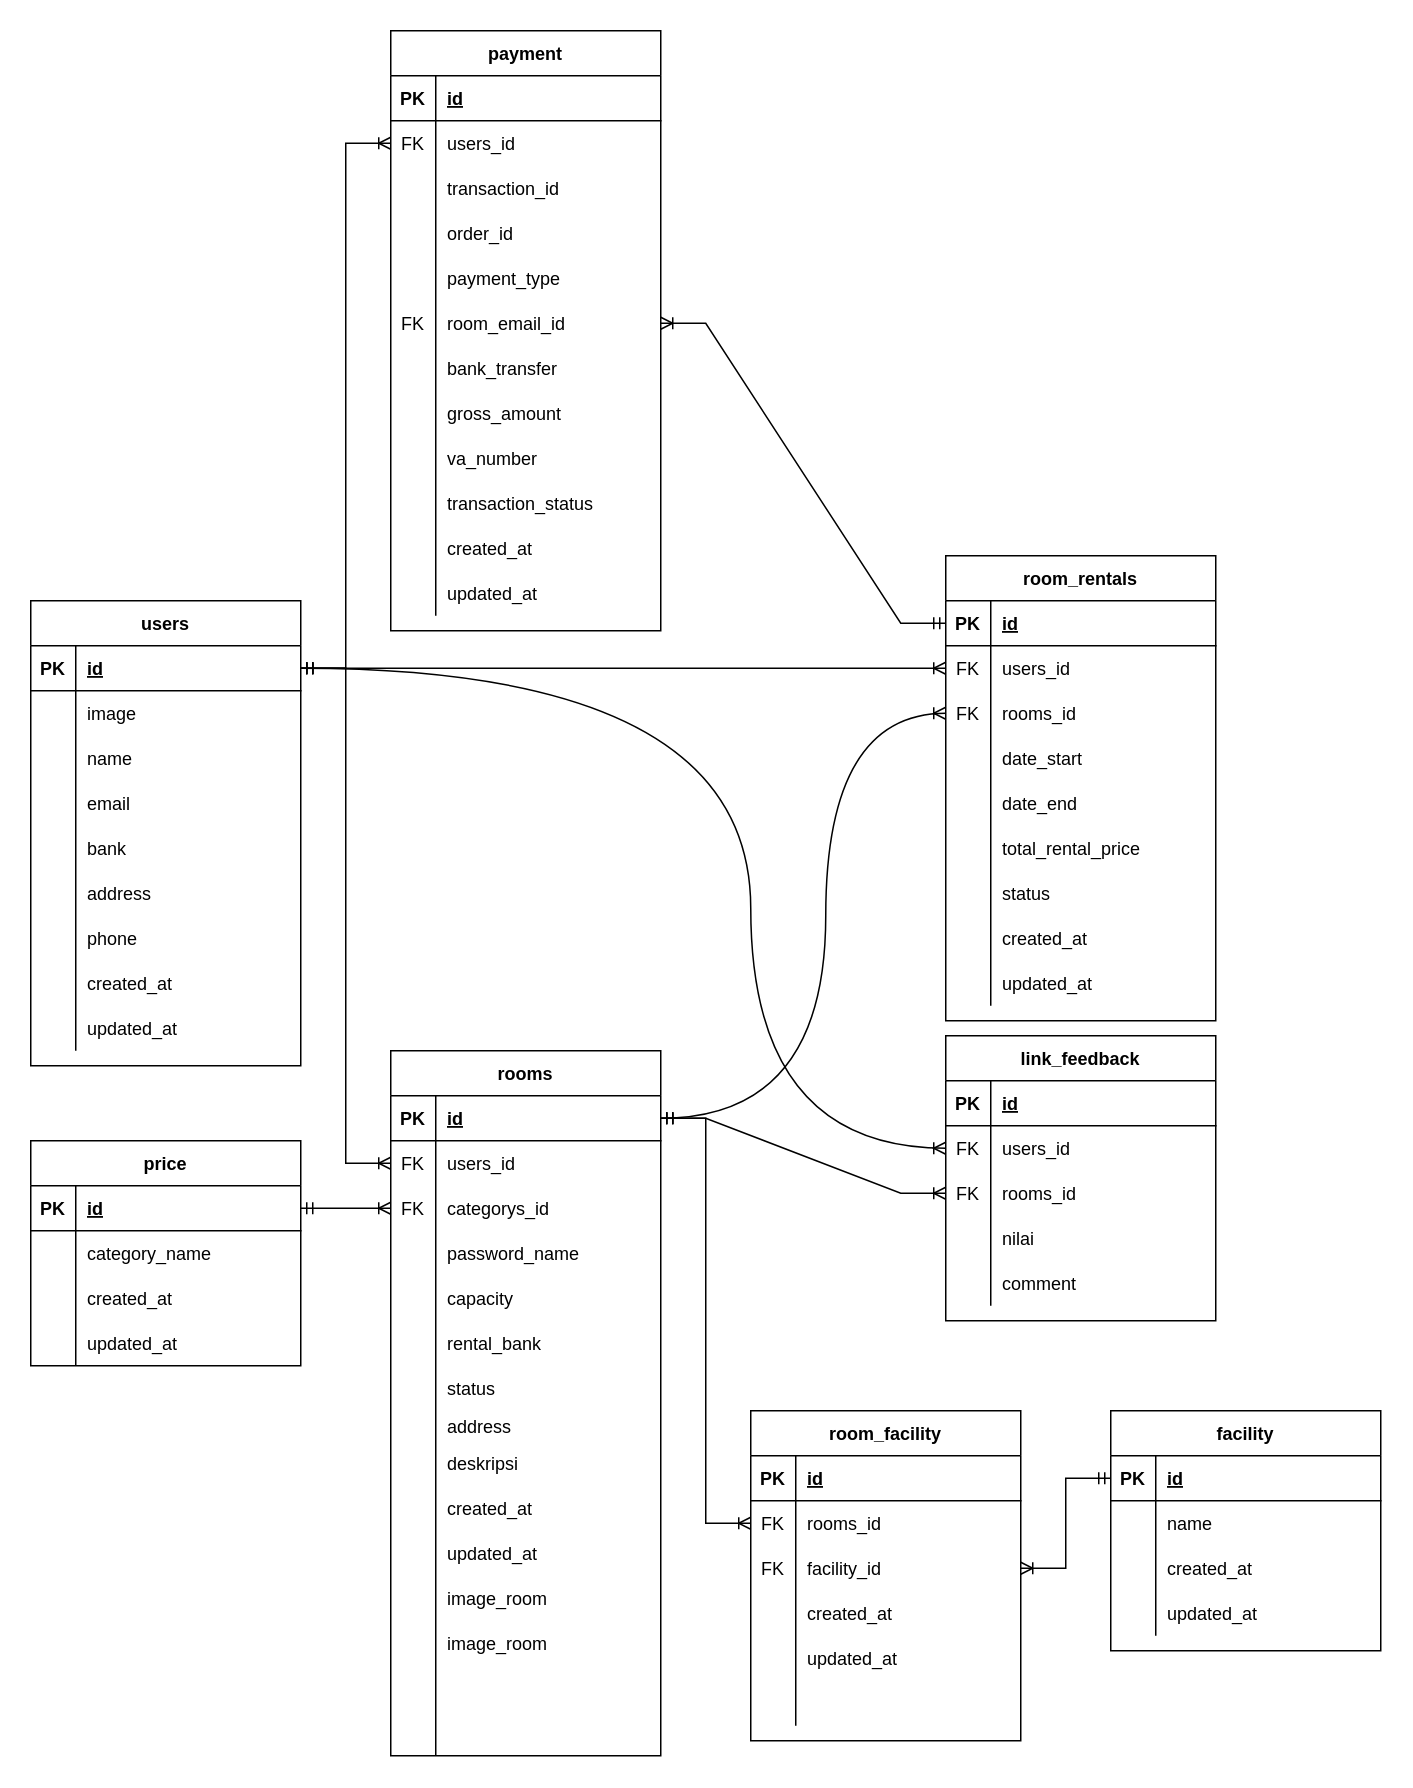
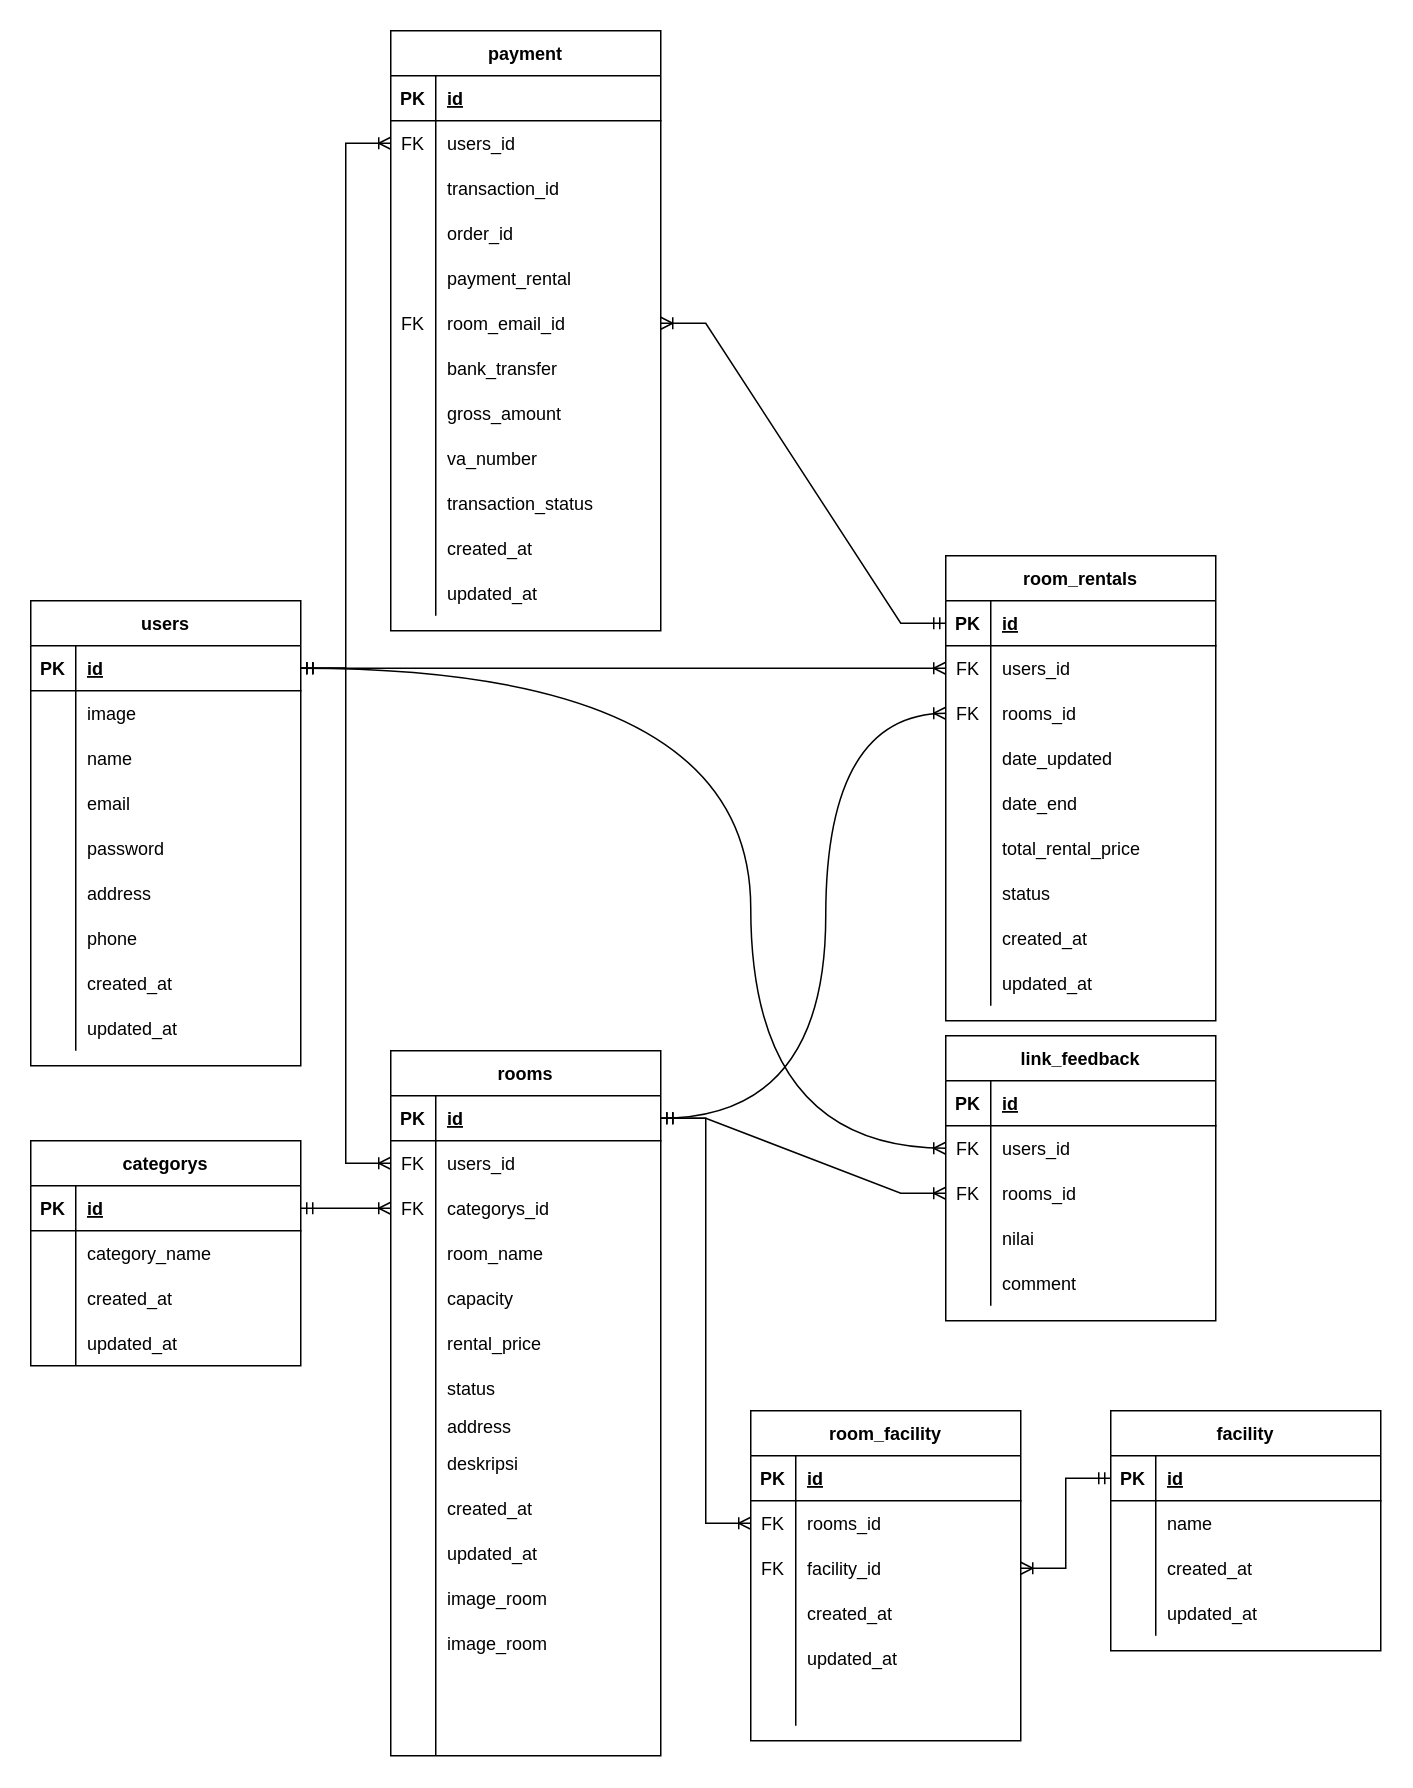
node "payment_type": label "payment_type" -> "payment_rental"
node "date_start": label "date_start" -> "date_updated"
node "bank": label "bank" -> "password"
node "price": label "price" -> "categorys"
node "password_name": label "password_name" -> "room_name"
node "rental_bank": label "rental_bank" -> "rental_price"
